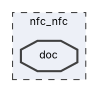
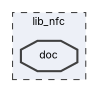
cluster "nfc_nfc": label "nfc_nfc" -> "lib_nfc"
